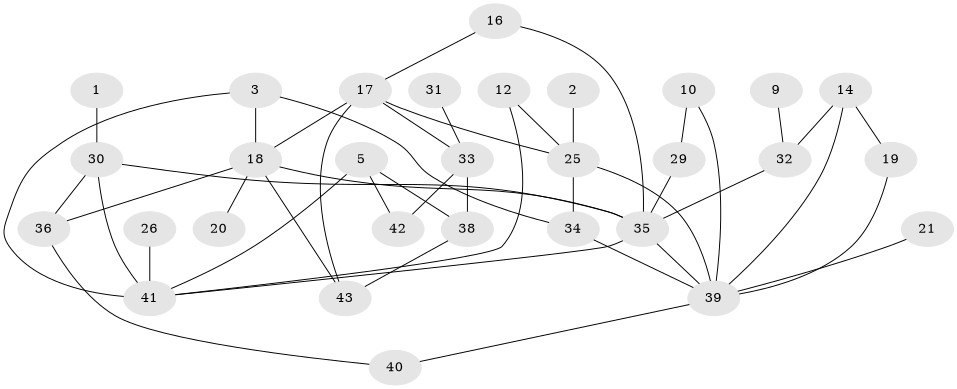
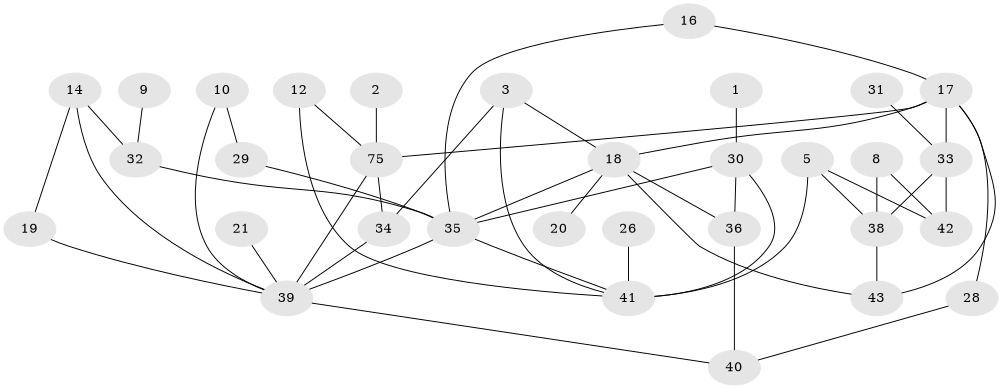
node "25": label "25" -> "75"
node "8": added
node "28": added
